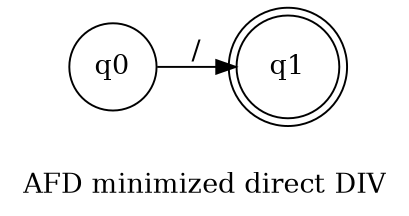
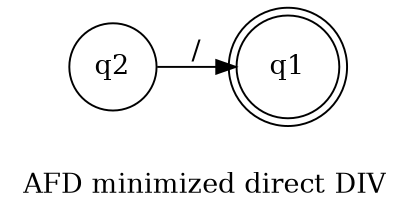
node "q0": label "q0" -> "q2"
